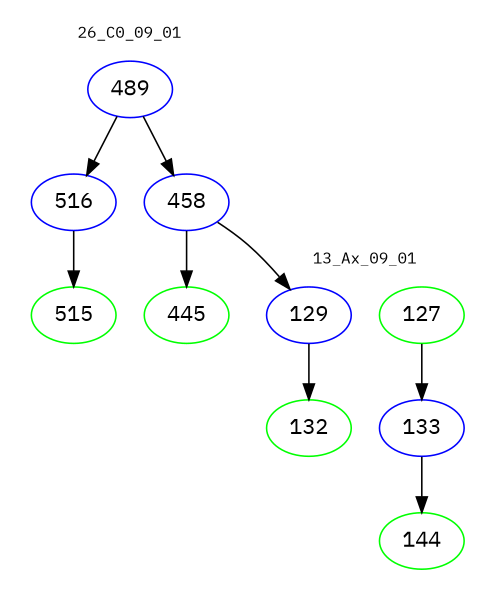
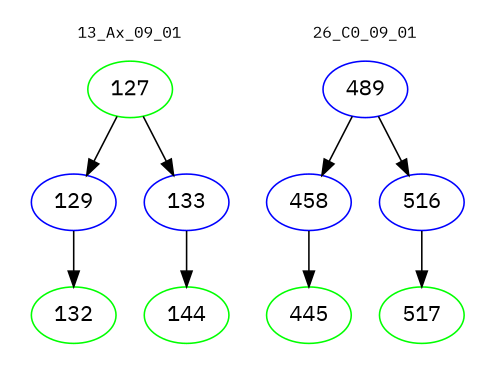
edge "458" -> "129": now "127" -> "129"
node "515": label "515" -> "517"
